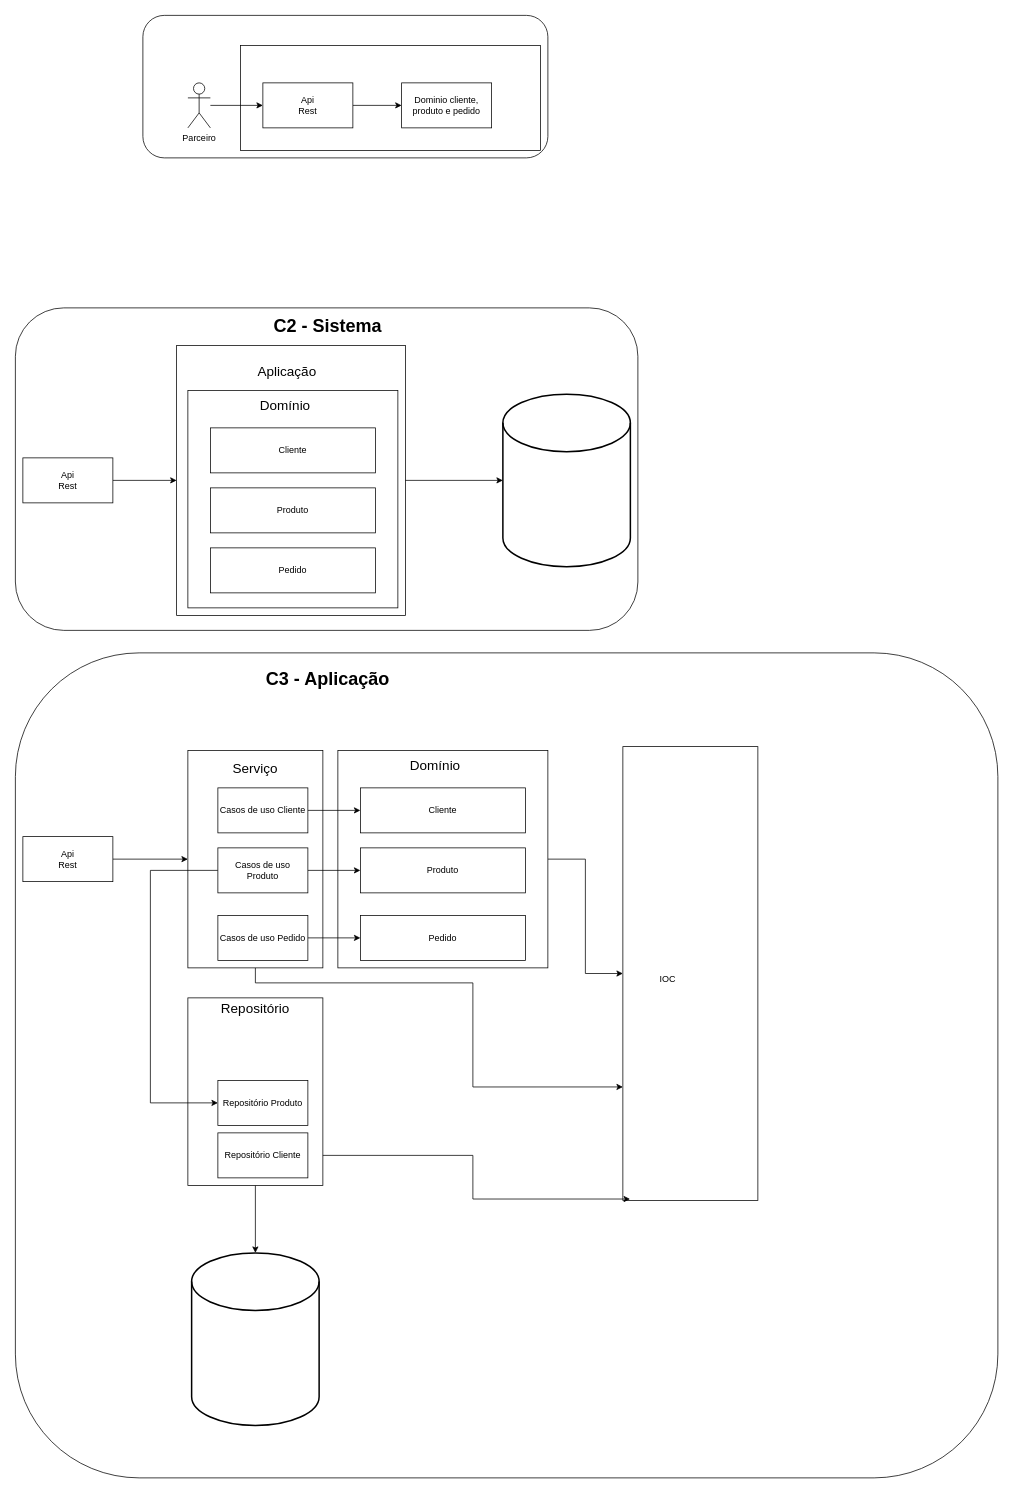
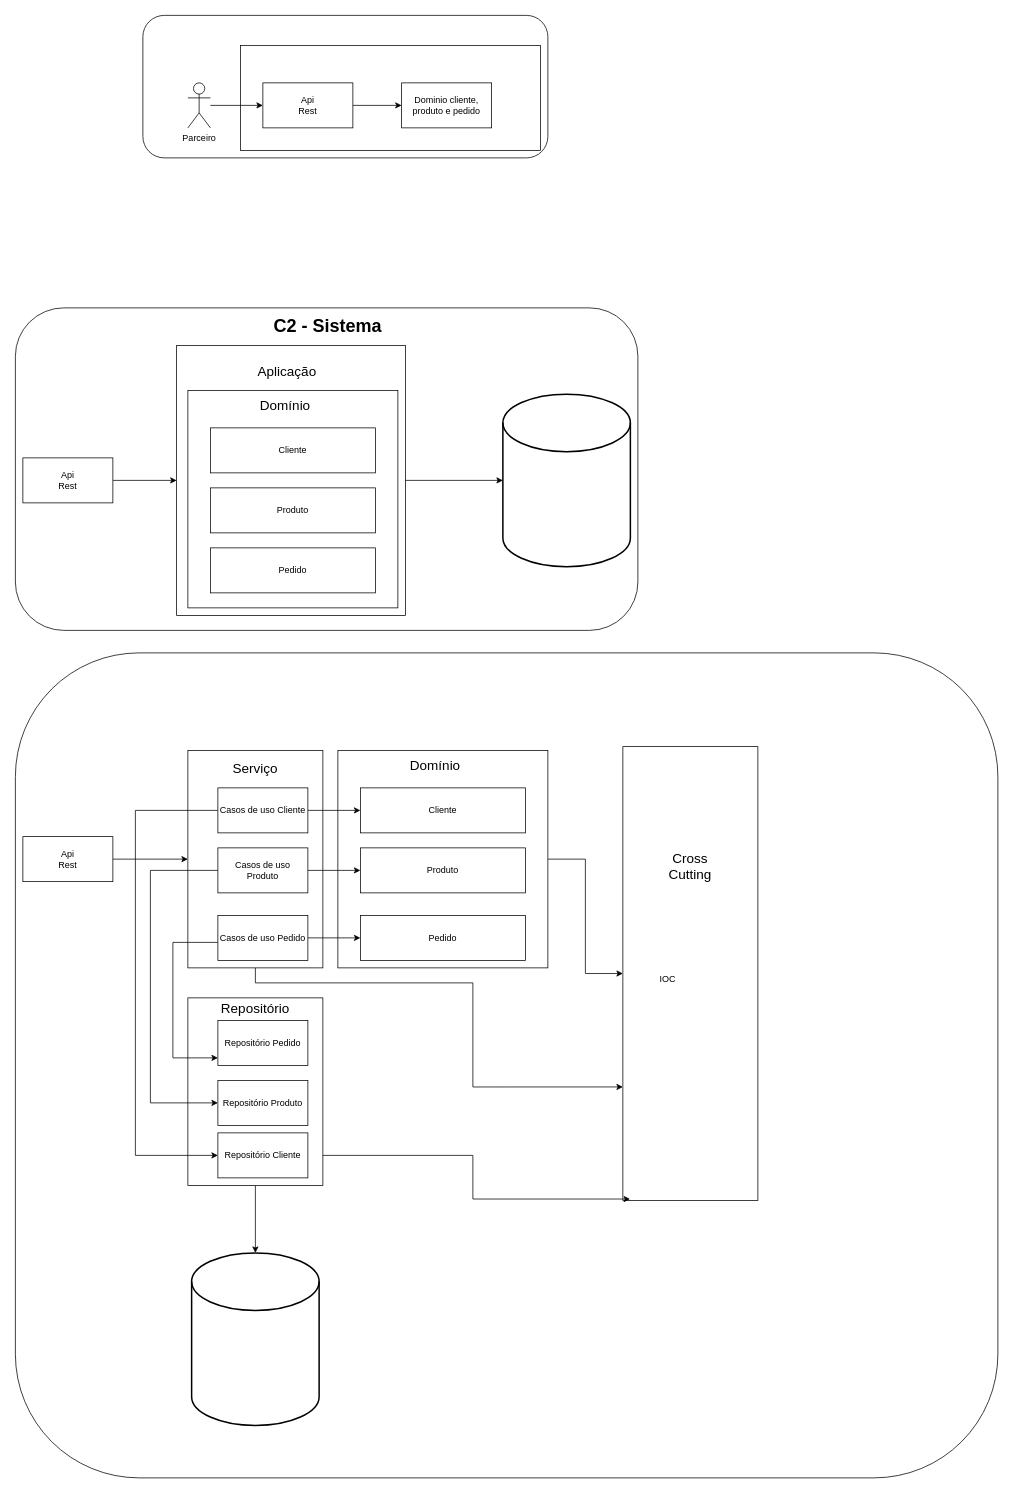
node "C3 - Aplicação": removed
node "Cross Cutting": added
edge "Casos de uso Pedido" -> "Repositório Pedido": added
edge "Casos de uso Cliente" -> "Repositório Cliente": added
node "Repositório Pedido": added
